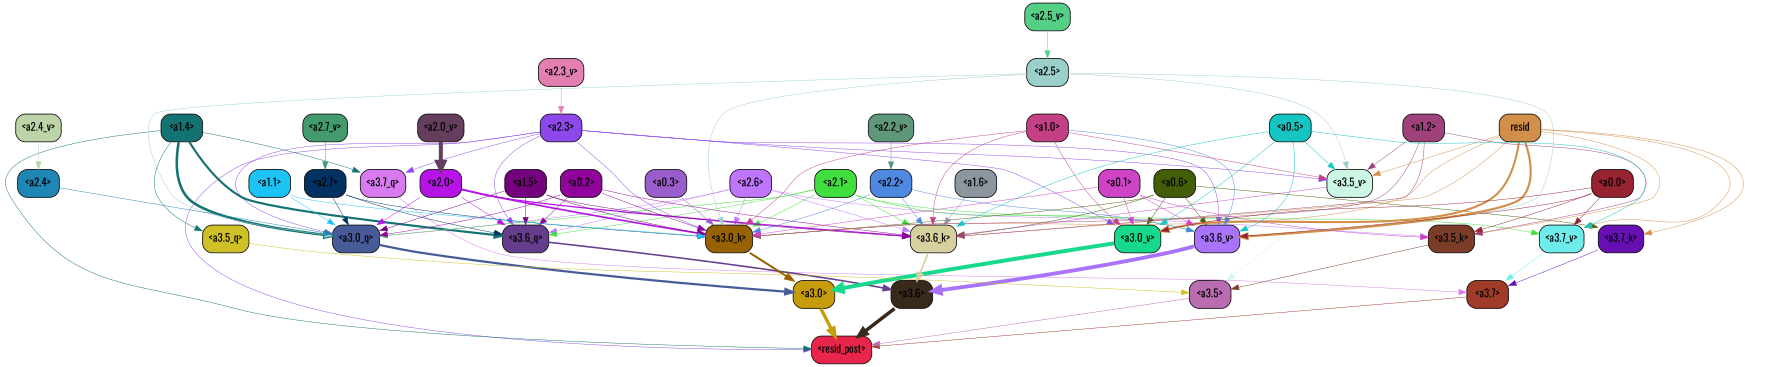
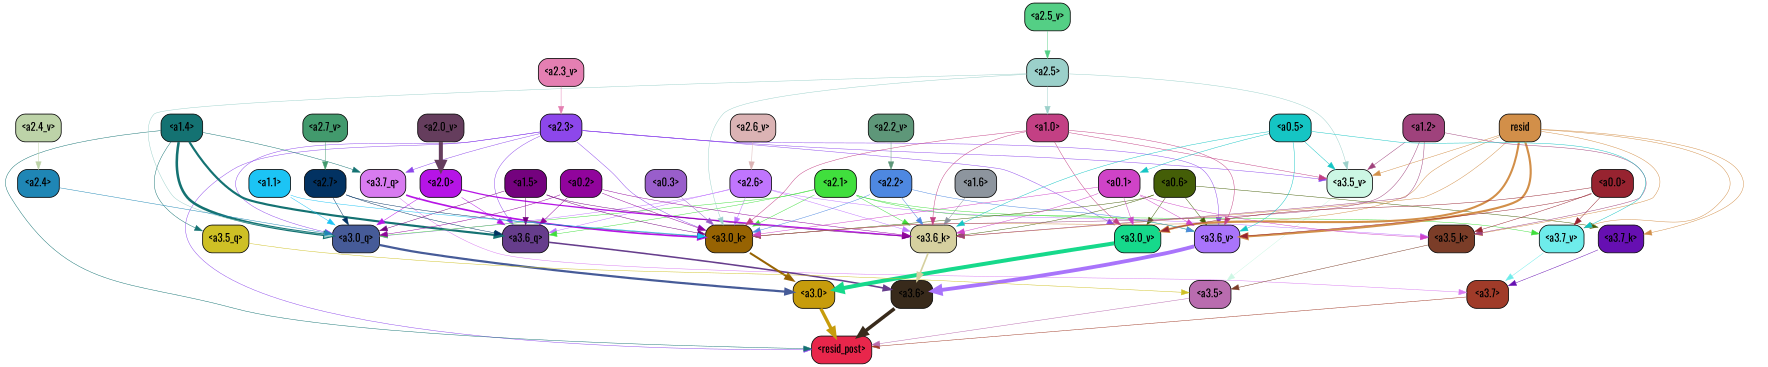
edge "<a2.5>" -> "<a3.6_v>": now "<a2.5>" -> "<a1.0>"
node "<a2.6_v>": added
edge "<a1.0>" -> "<a3.6_v>": color #4e88e1 -> #c34084
edge "<a0.5>" -> "<a3.0_v>": now "<a0.5>" -> "<a0.1>"
edge "<a3.5_v>" -> "<a3.6_k>": now "<a0.1>" -> "<a3.6_k>"
edge "<a2.0>" -> "<a3.0_k>": now "<a3.7_q>" -> "<a3.0_k>"
